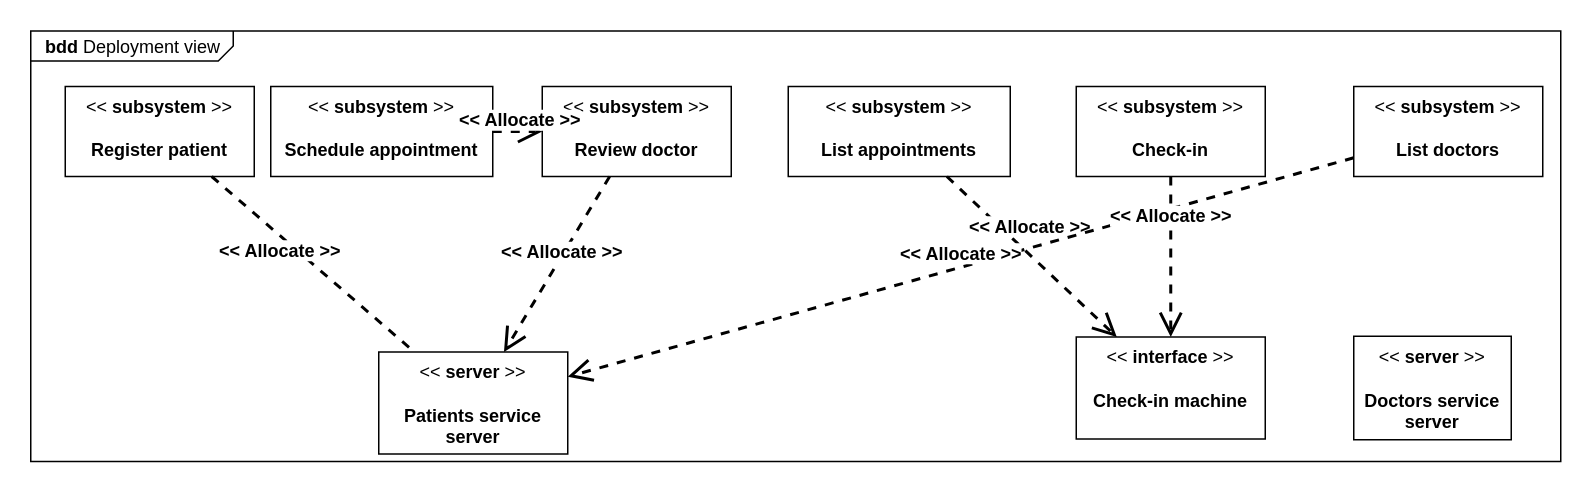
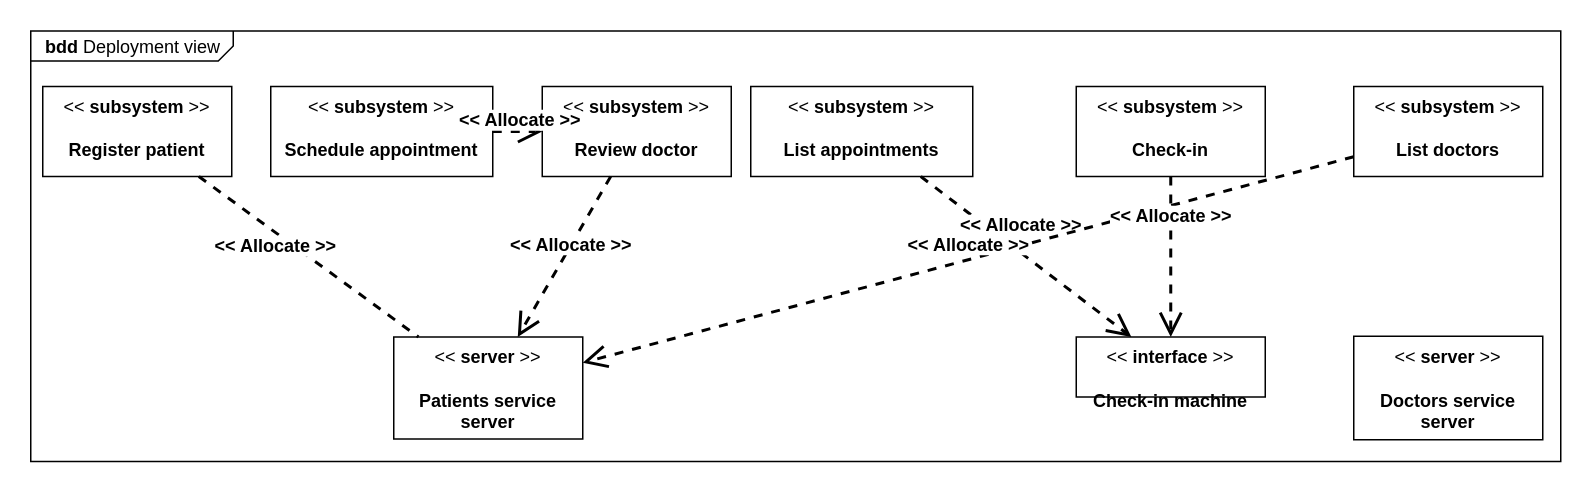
node "<< subsystem >> Register patient": moved (160, 131) -> (137, 131)
node "<< subsystem >> List appointments": moved (899, 131) -> (862, 131)
node "<< interface >> Check-in machine": size 189x102 -> 189x60
node "<< server >> Doctors service server": size 158x104 -> 189x104
node "<< server >> Patients service server": moved (473, 403) -> (488, 388)
